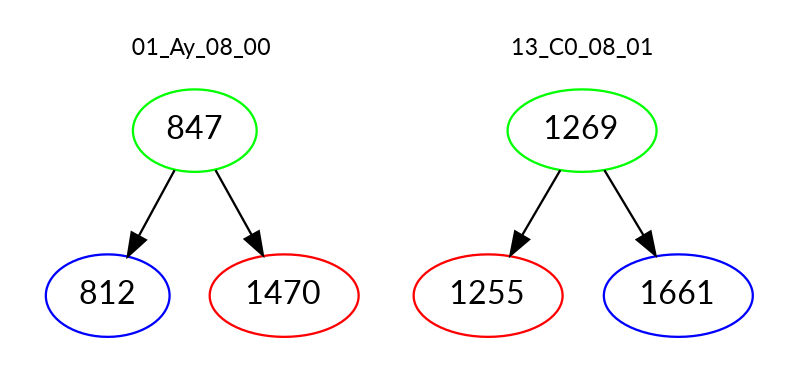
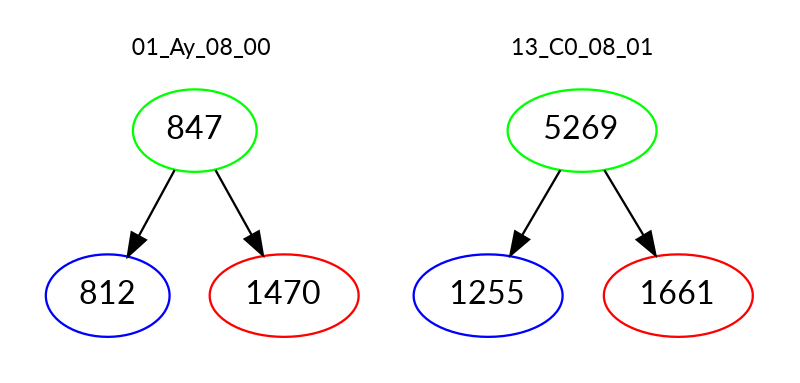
node "1269": label "1269" -> "5269"
node "1255": color red -> blue
node "1661": color blue -> red
